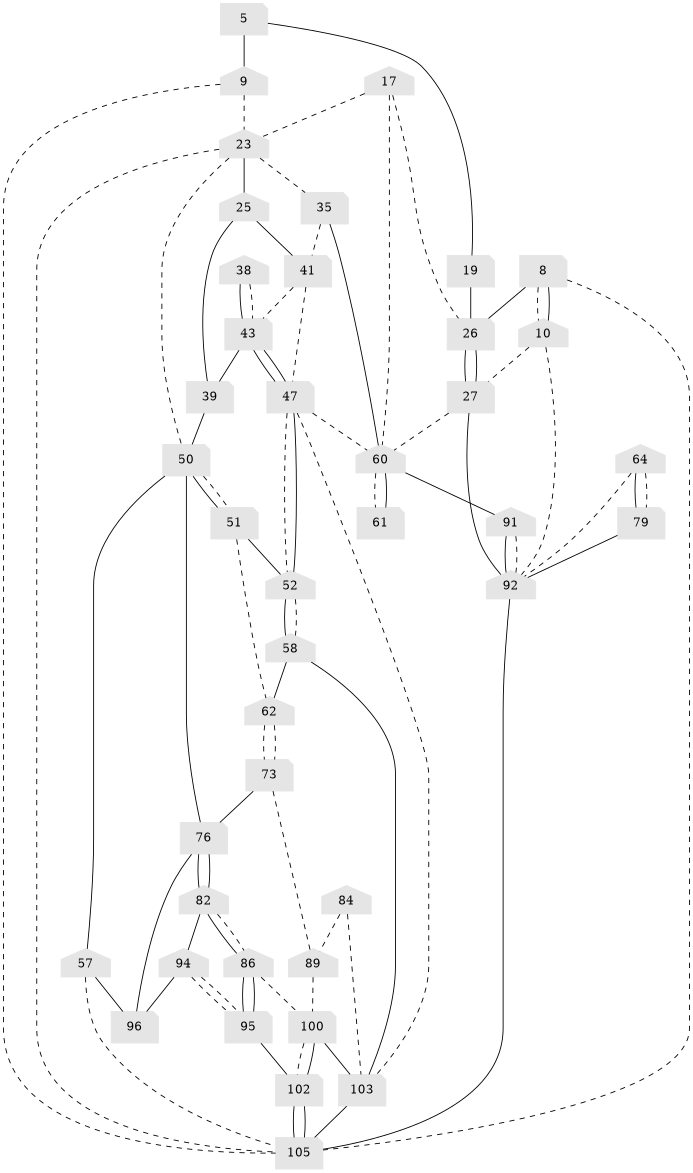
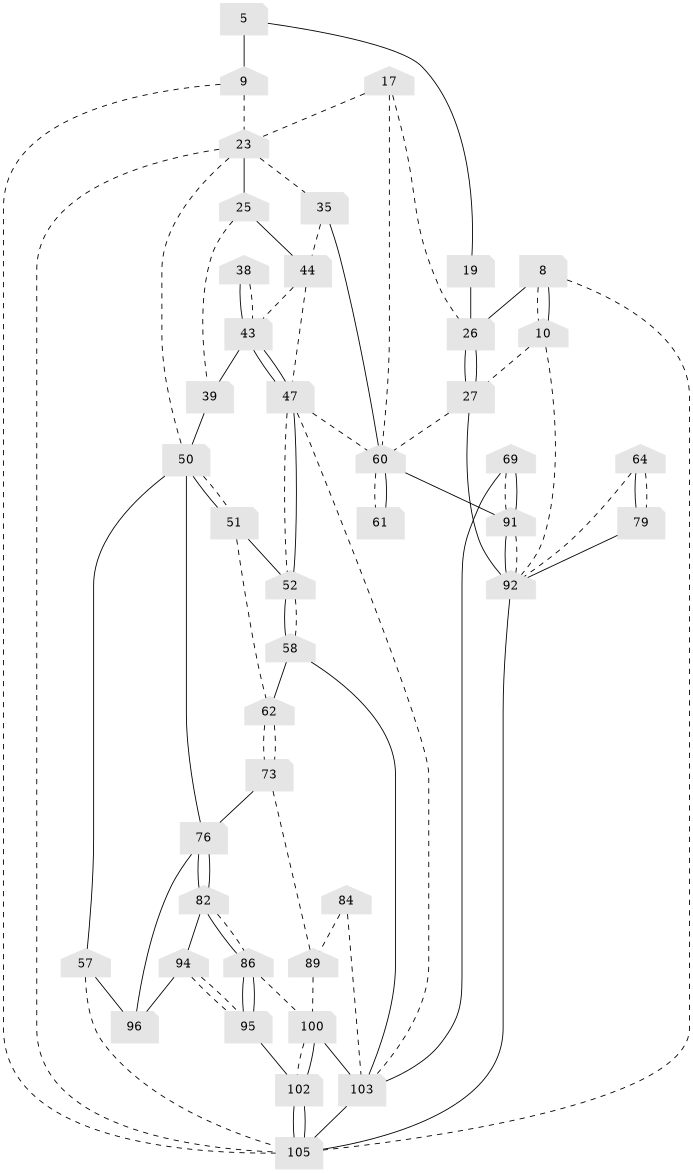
node "41": label "41" -> "44"
edge "25" -- "39": style solid -> dashed
node "69": added
